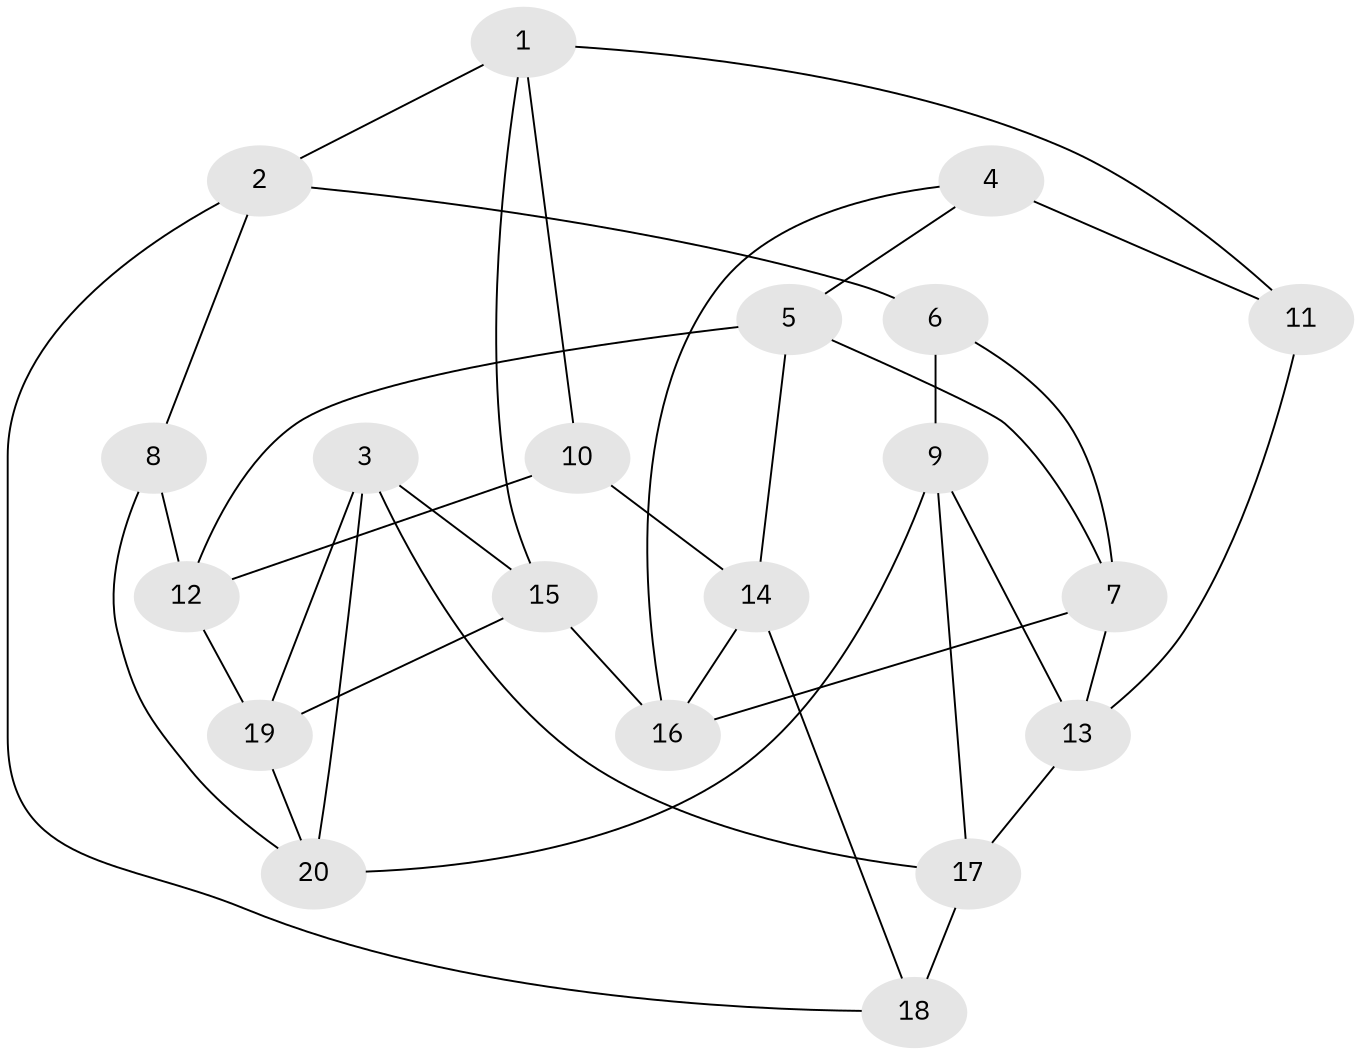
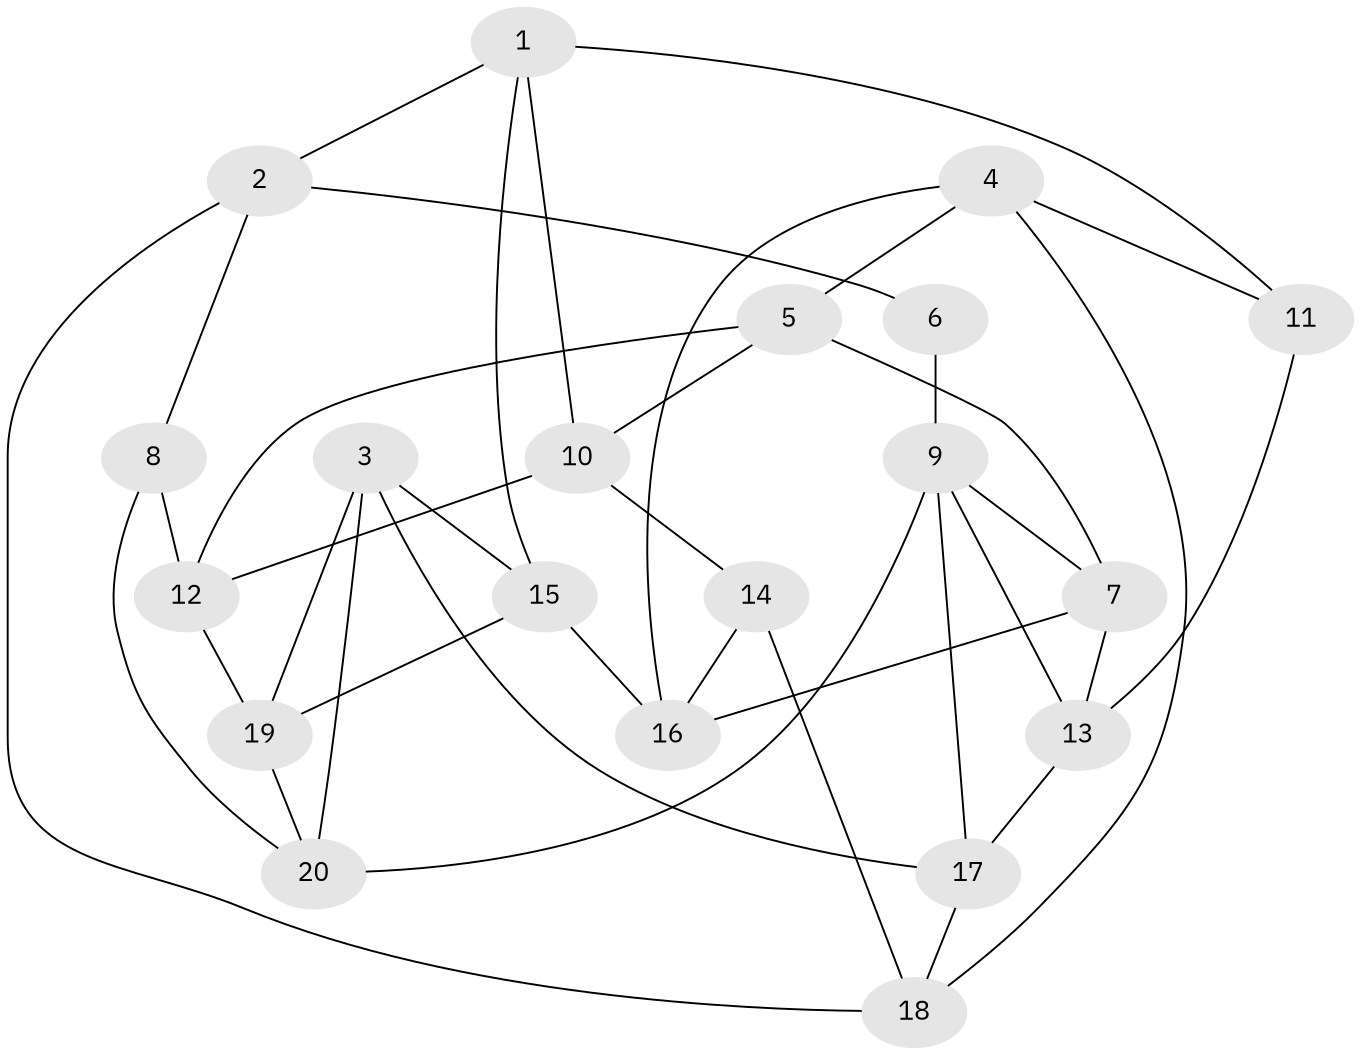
edge "6" -- "7": now "9" -- "7"
edge "5" -- "14": now "5" -- "10"
edge "4" -- "18": added
